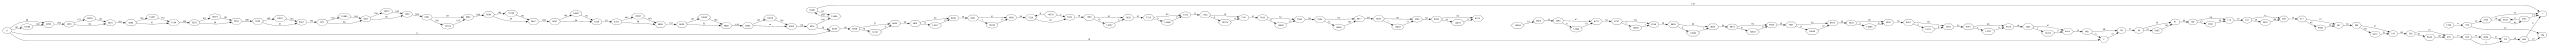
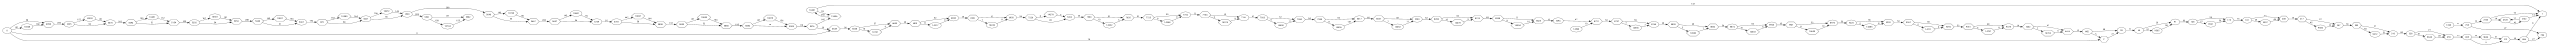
edge "14278" -> "7226": reversed
edge "5592" -> "5640": now "5520" -> "5640"
node "8598": added
edge "8694" -> "14530": removed, label "8"
